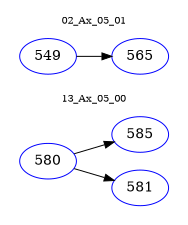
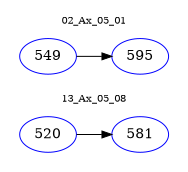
node "565": label "565" -> "595"
cluster "13_Ax_05_00": label "13_Ax_05_00" -> "13_Ax_05_08"
node "585": removed
node "580": label "580" -> "520"
